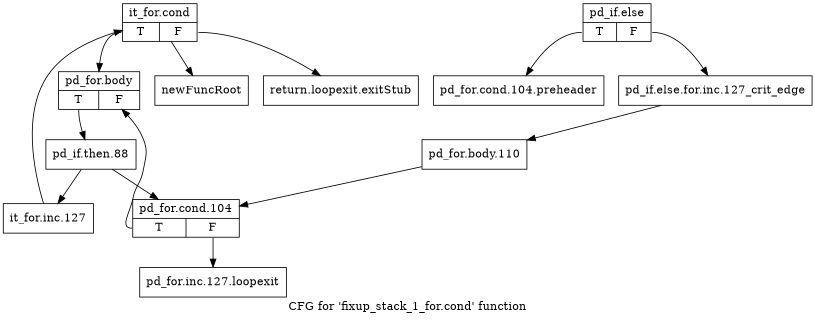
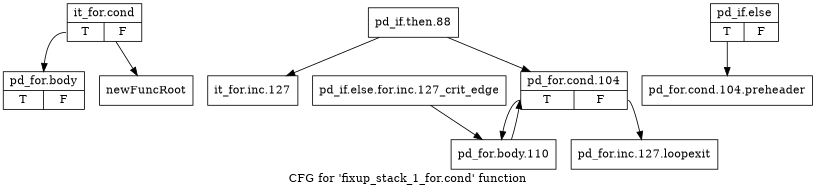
edge "pd_if.else" -> "pd_if.else.for.inc.127_crit_edge": removed
node "return.loopexit.exitStub": removed
edge "it_for.inc.127" -> "it_for.cond": removed
edge "pd_for.body" -> "pd_if.then.88": removed
edge "pd_for.cond.104" -> "pd_for.body": now "pd_for.cond.104" -> "pd_for.body.110"
